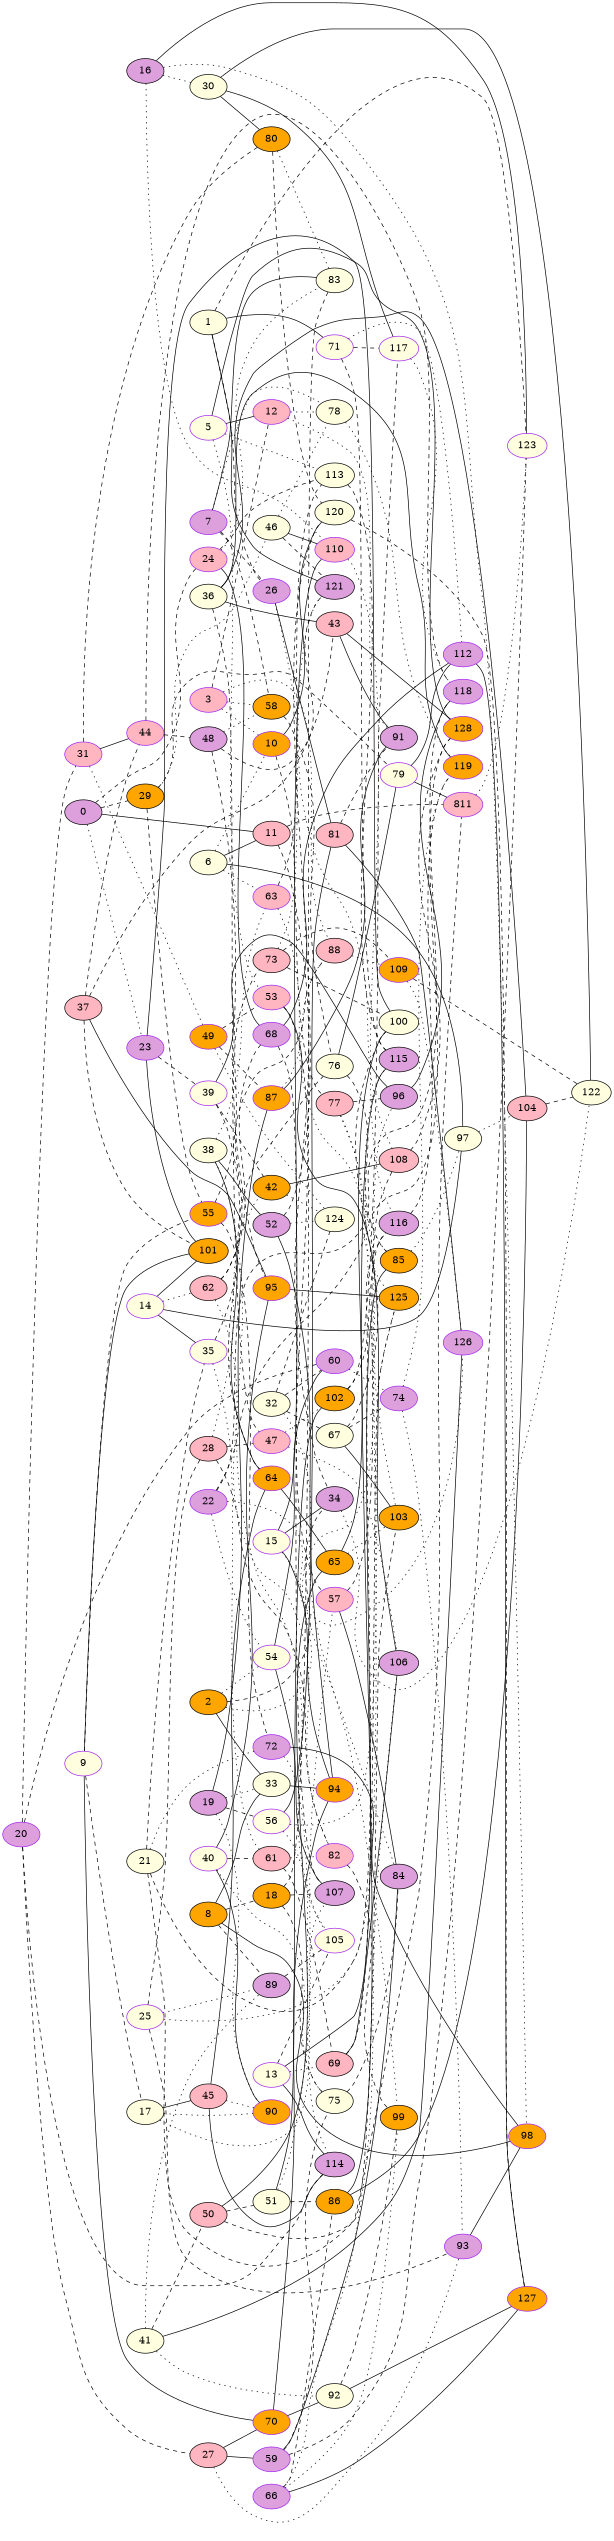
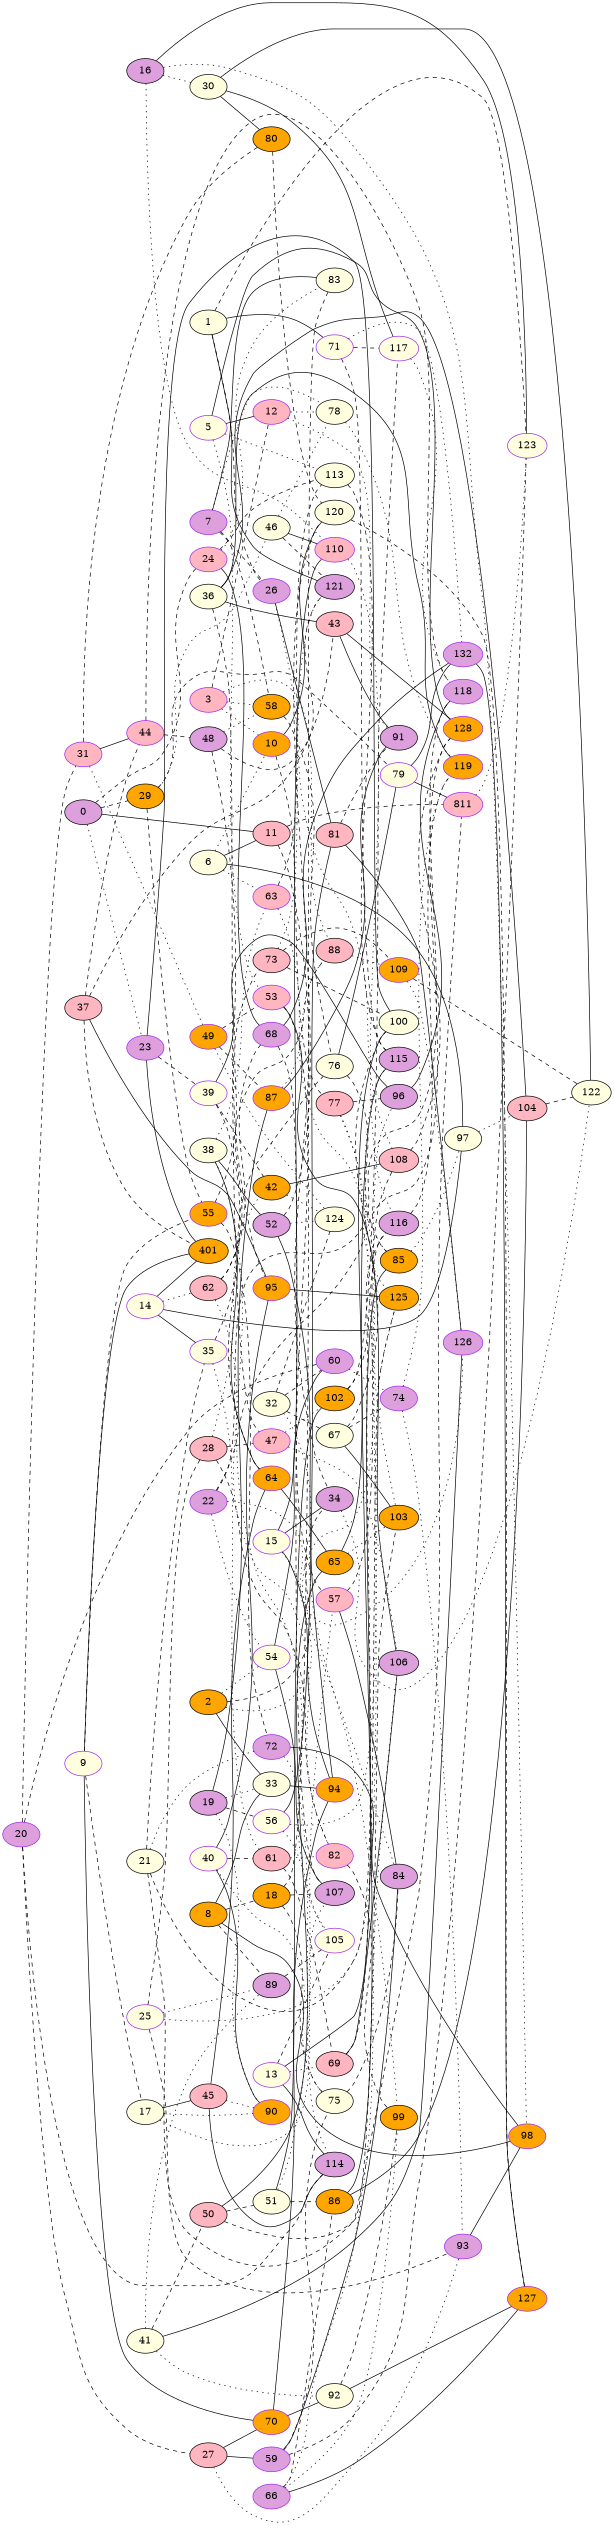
edge "80" -- "83": removed
node "112": label "112" -> "132"
node "101": label "101" -> "401"
